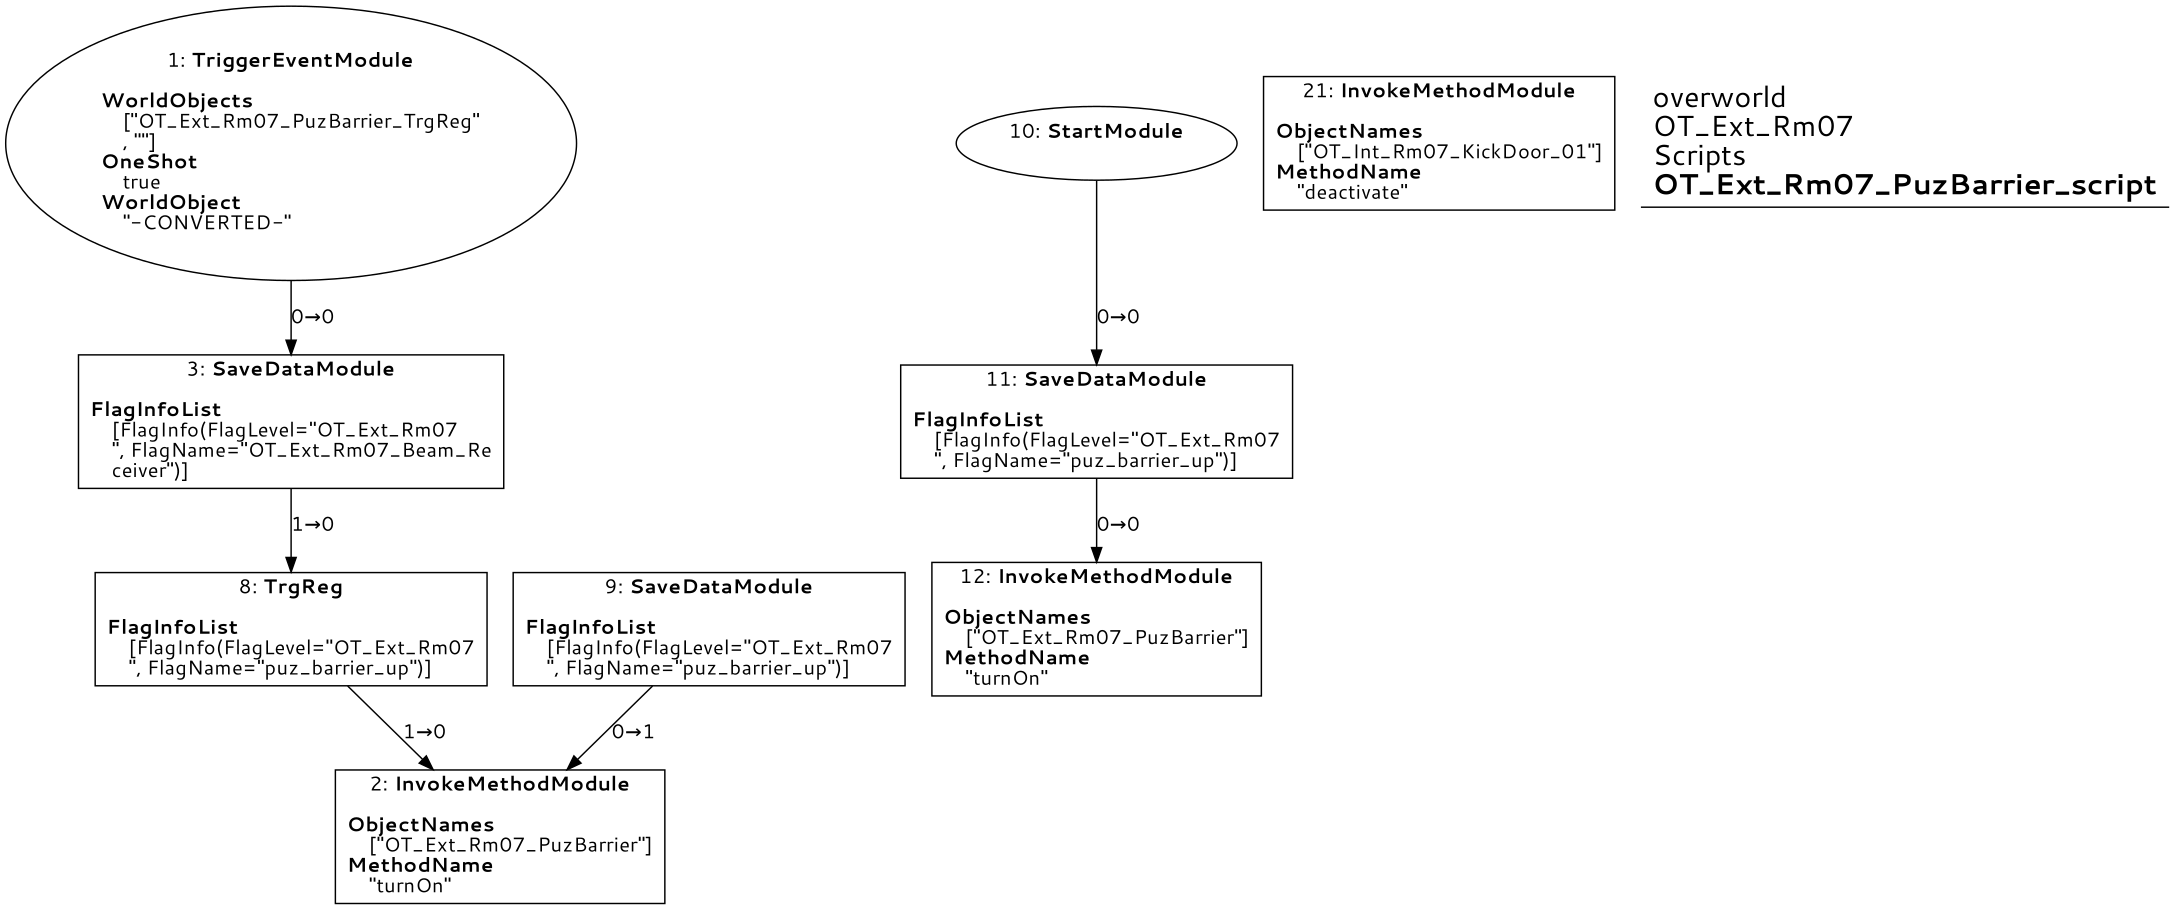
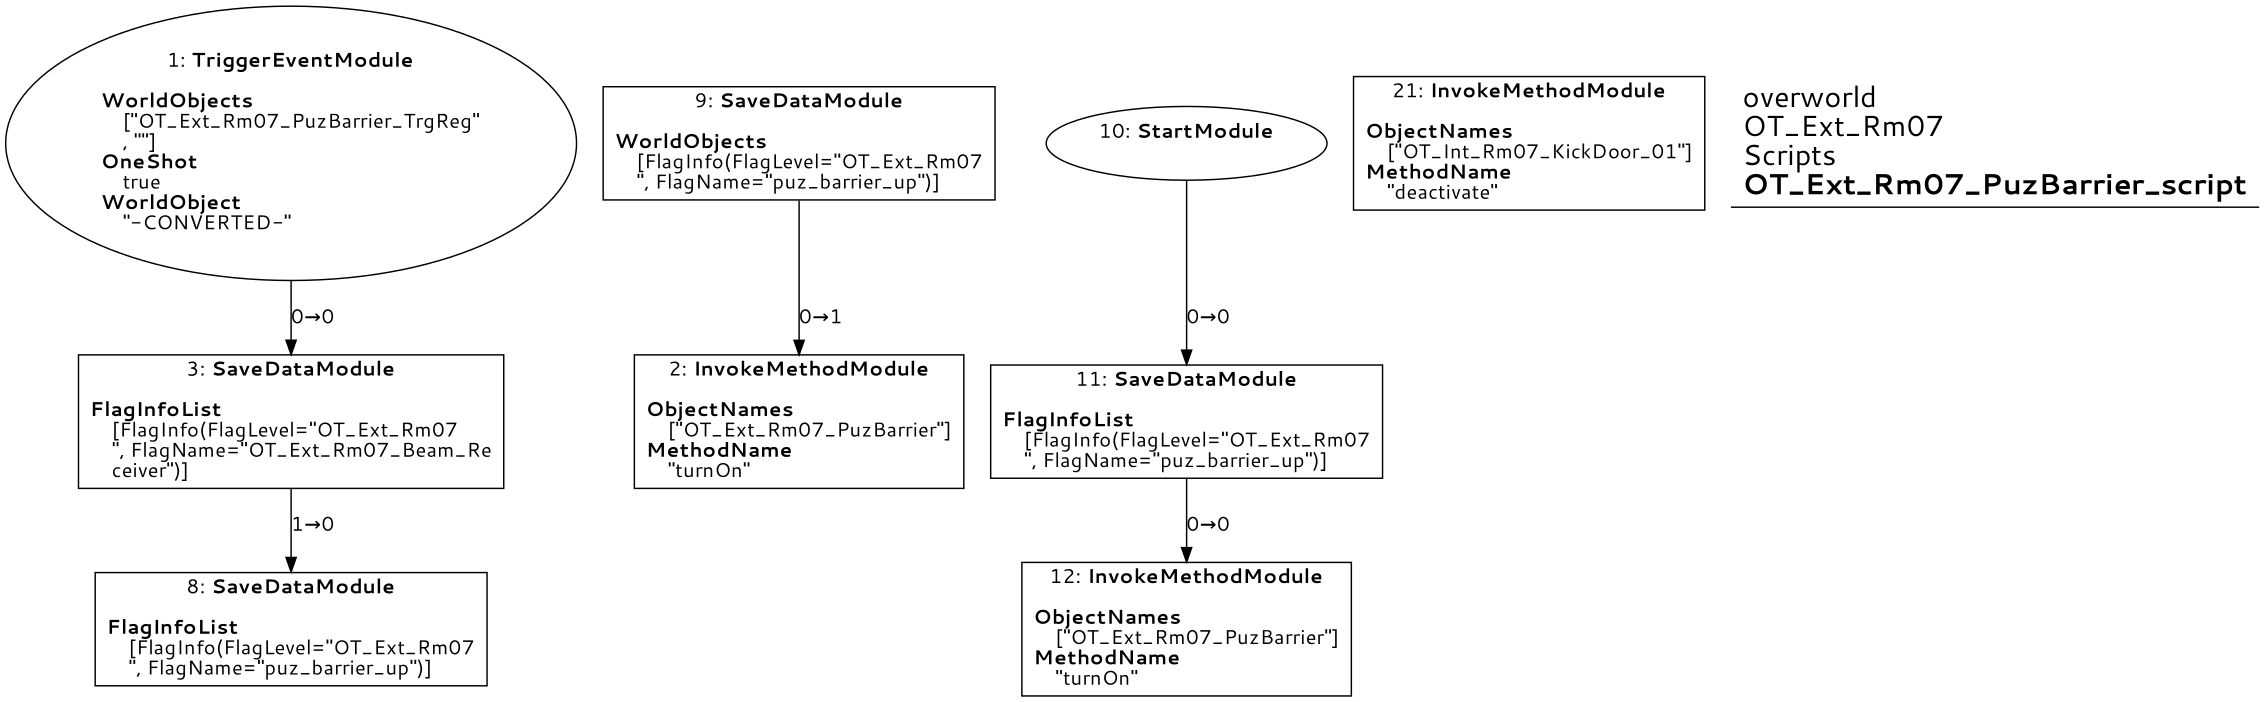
node "8:": text "TrgReg" -> "SaveDataModule"
node "9:": text "FlagInfoList" -> "WorldObjects"
edge "8:" -> "2:": removed, label "1→0"
